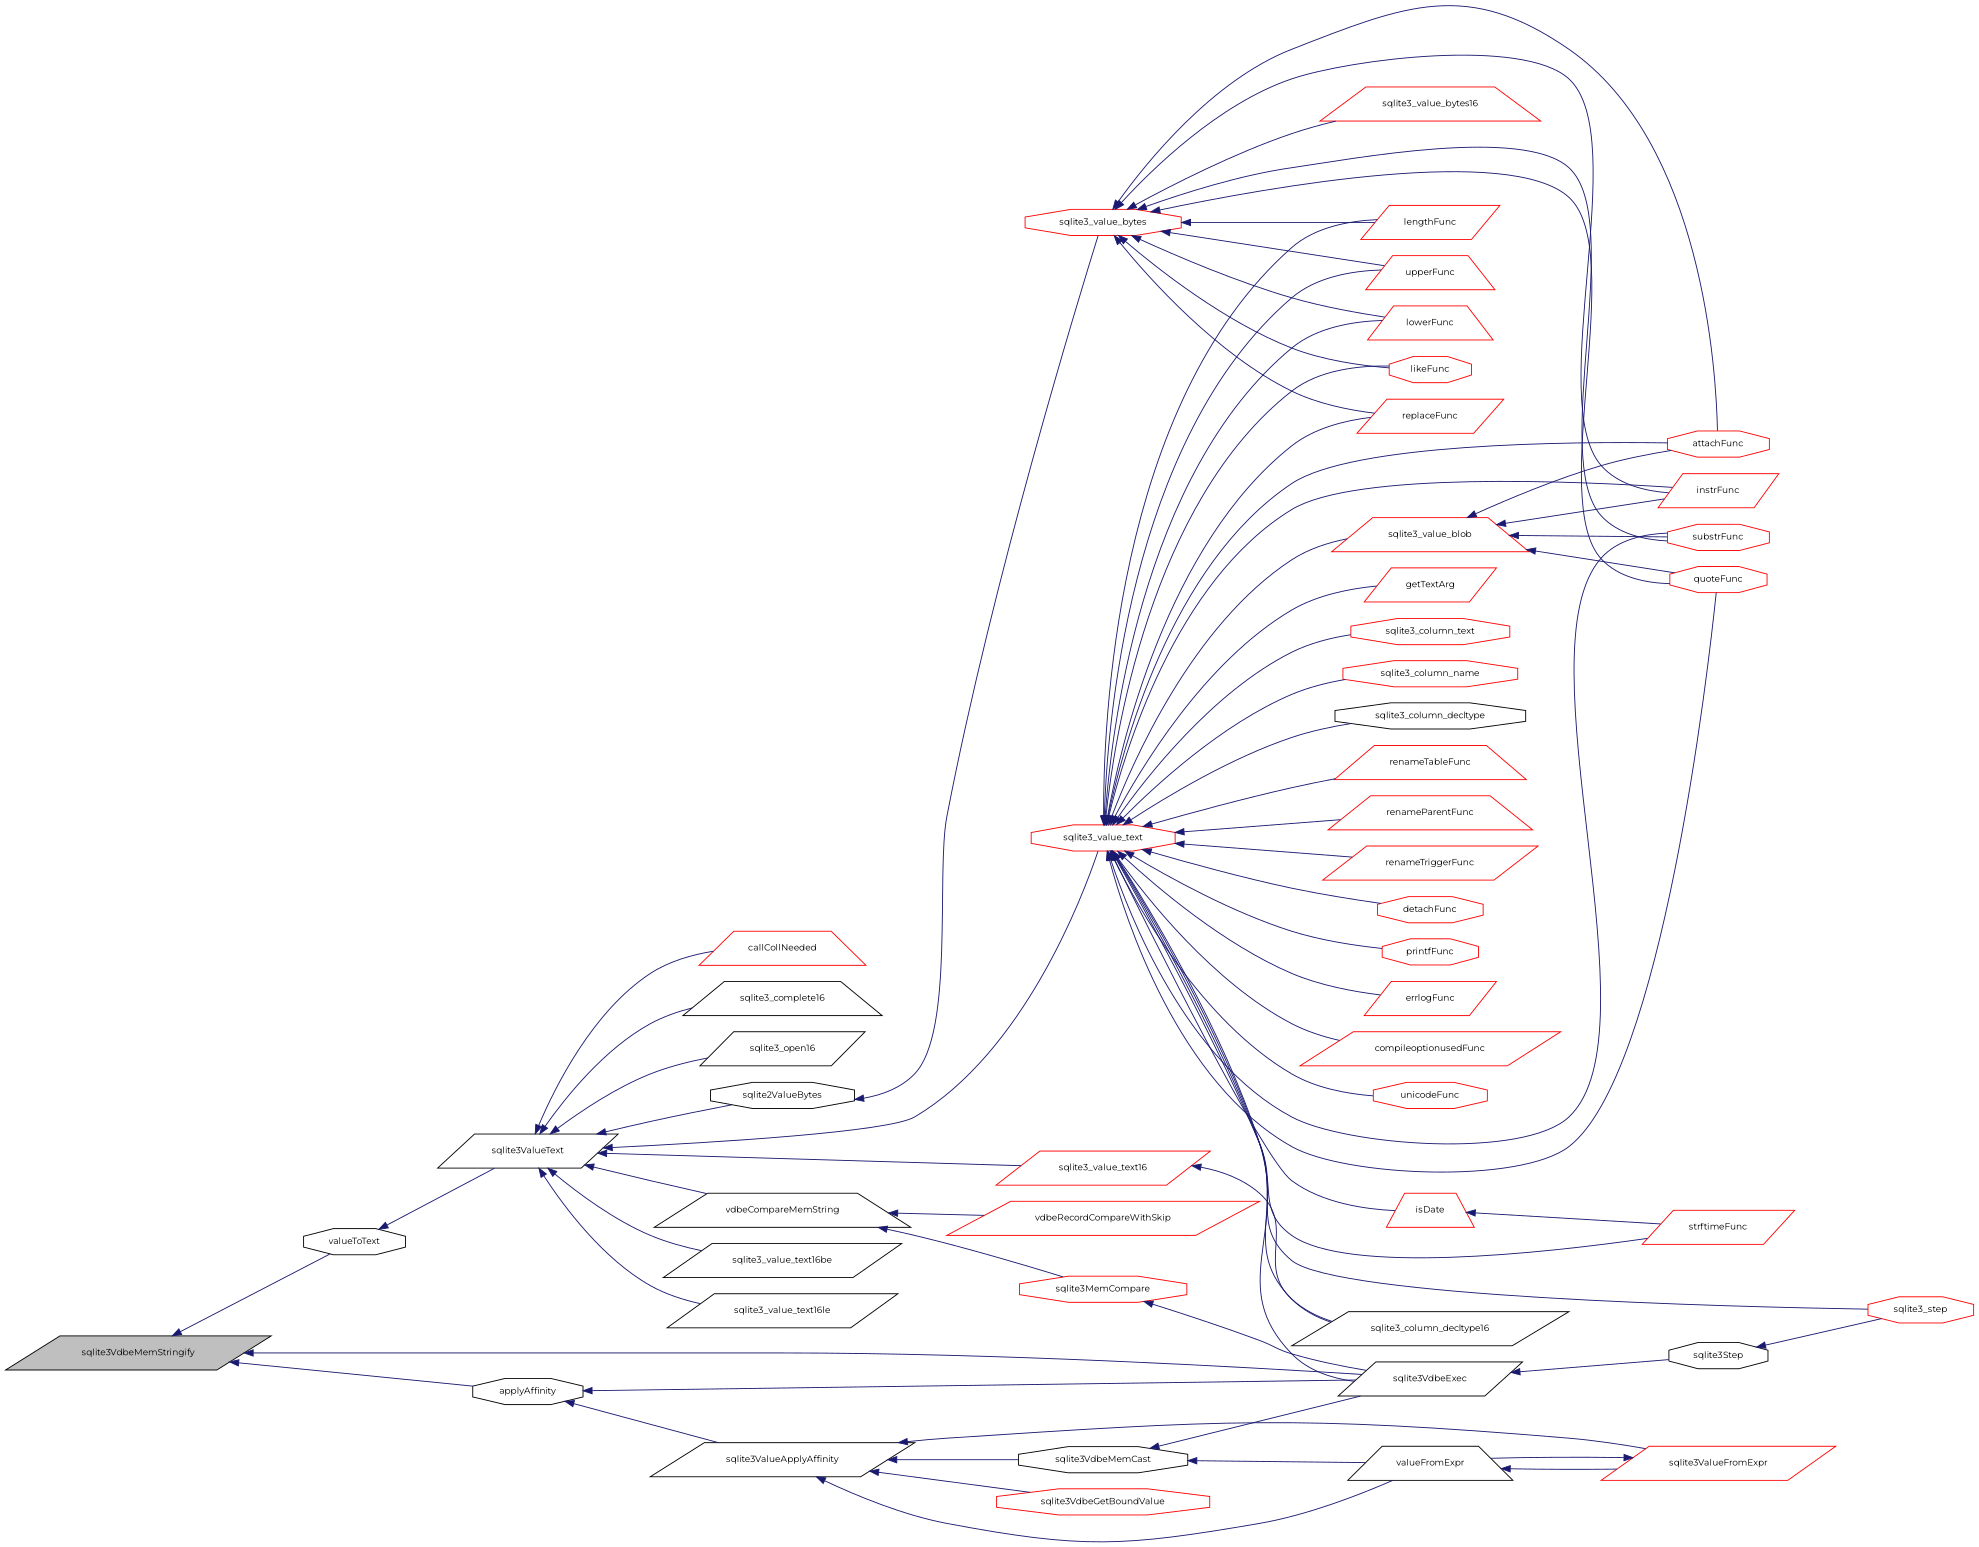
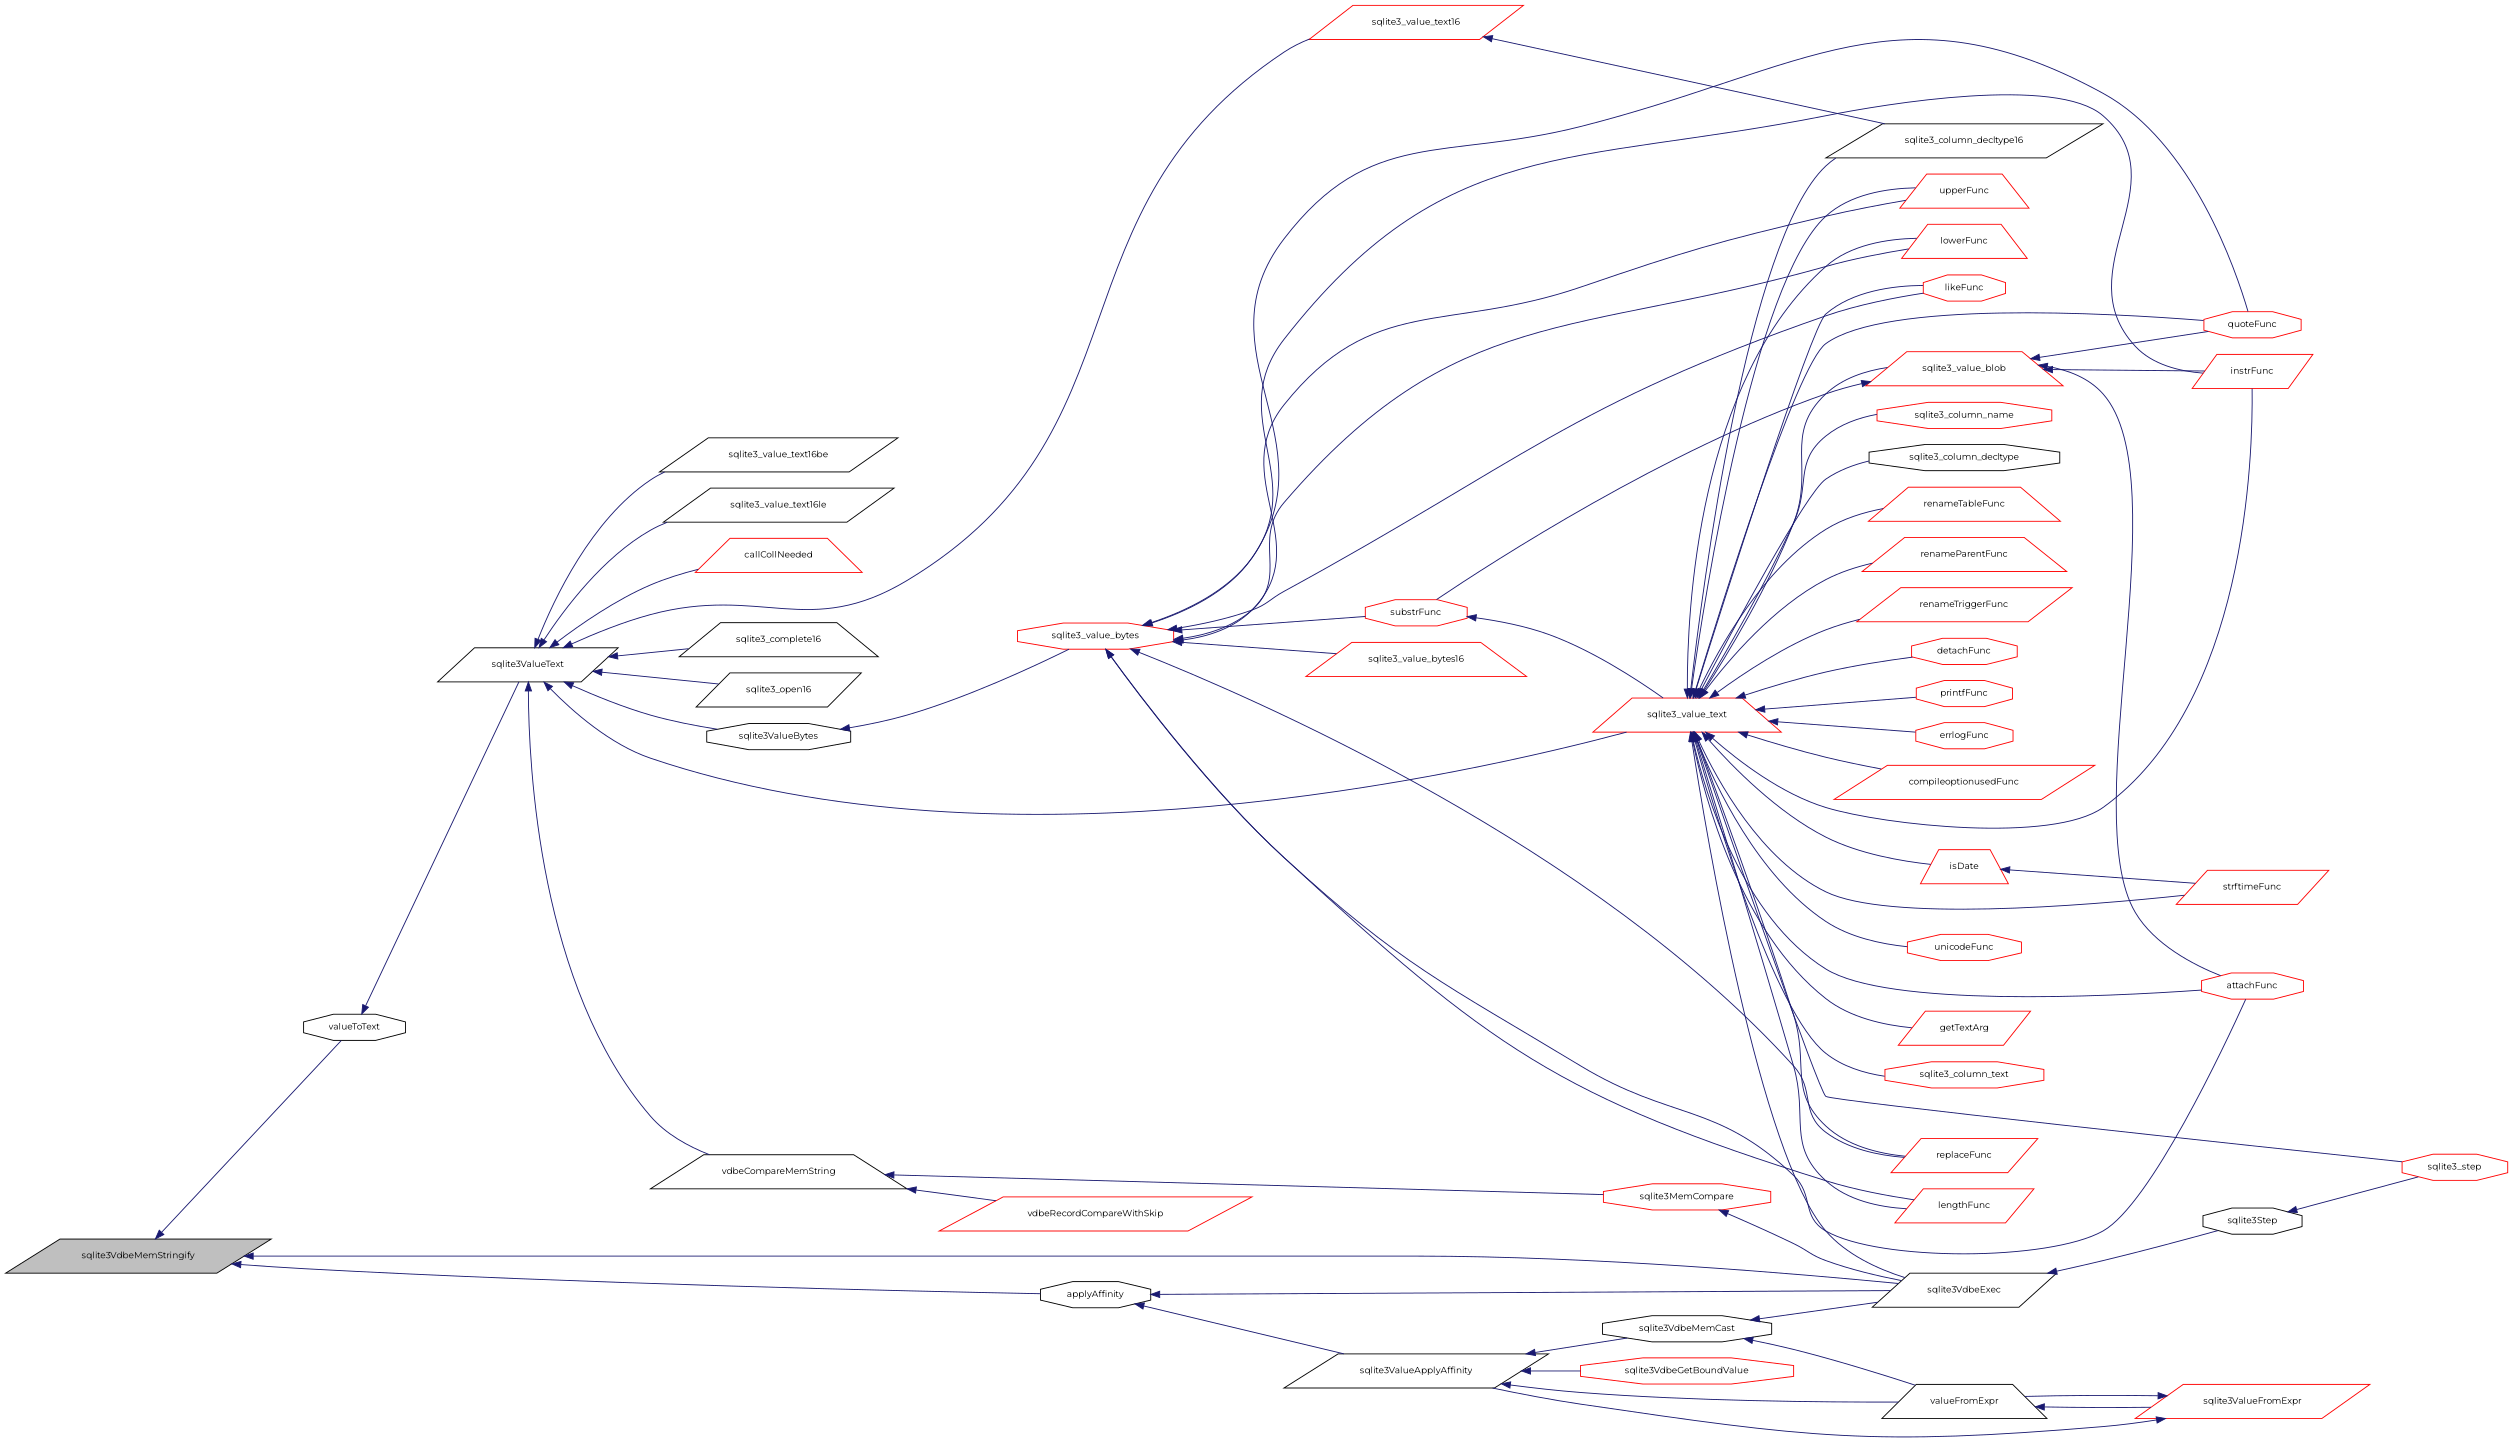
node "sqlite3_value_text": shape octagon -> trapezium
node "errlogFunc": shape parallelogram -> octagon
node "sqlite2ValueBytes": label "sqlite2ValueBytes" -> "sqlite3ValueBytes"
edge "substrFunc" -> "sqlite3_value_text": reversed
edge "sqlite3ValueFromExpr" -> "sqlite3ValueApplyAffinity": reversed
